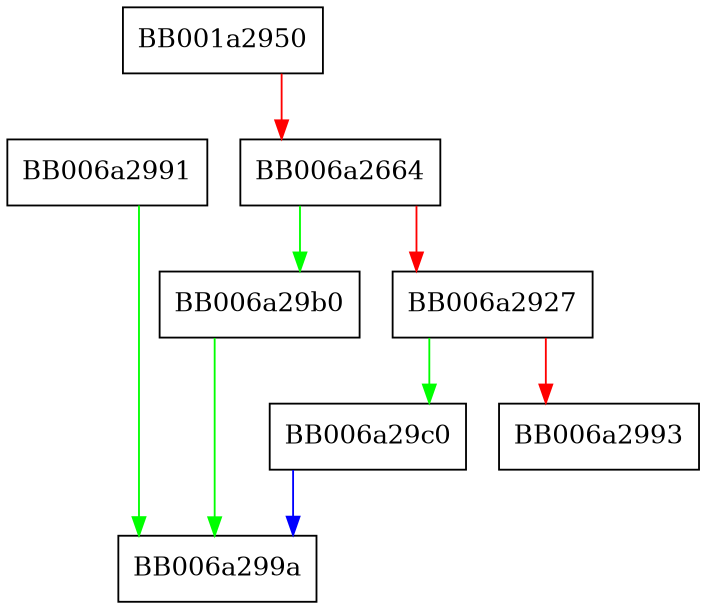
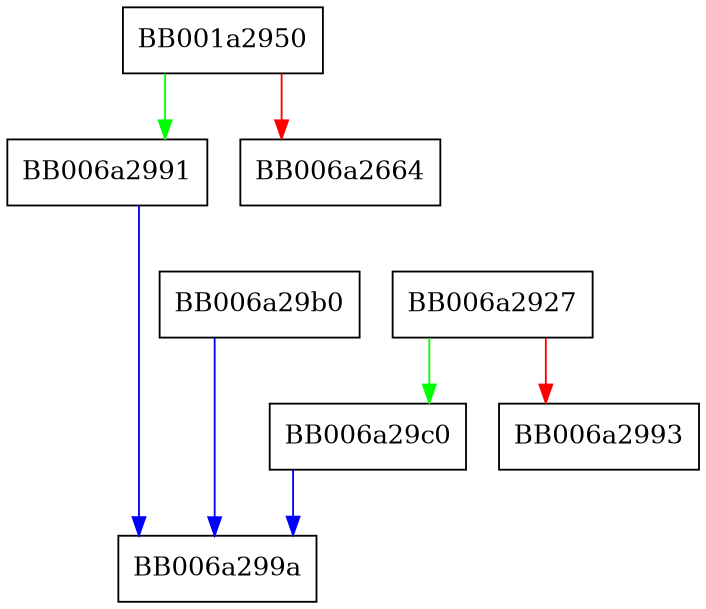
edge "BB001a2950" -> "BB006a2991": added
edge "BB006a2664" -> "BB006a29b0": removed
edge "BB006a2664" -> "BB006a2927": removed
edge "BB006a2991" -> "BB006a299a": color green -> blue
edge "BB006a29b0" -> "BB006a299a": color green -> blue
